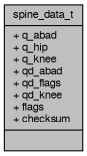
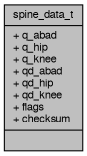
node "spine_data_t": text "+ qd_flags" -> "+ qd_hip"
